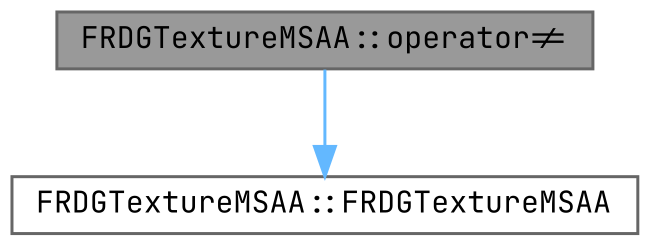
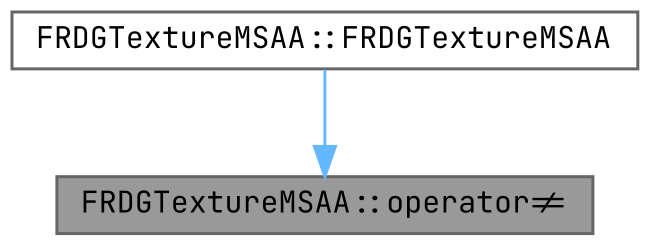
edge "FRDGTextureMSAA::operator!=" -> "FRDGTextureMSAA::FRDGTextureMSAA": reversed
